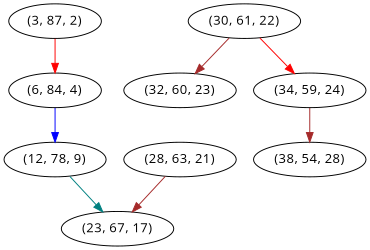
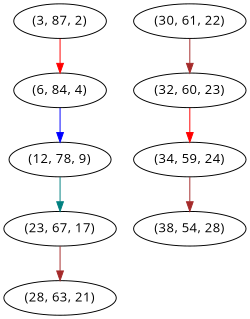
edge "(30, 61, 22)" -> "(34, 59, 24)": now "(32, 60, 23)" -> "(34, 59, 24)"
edge "(28, 63, 21)" -> "(23, 67, 17)": reversed
